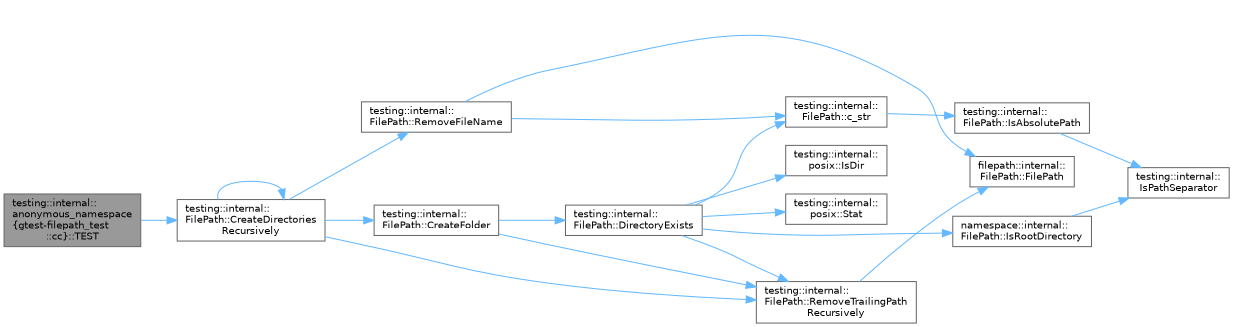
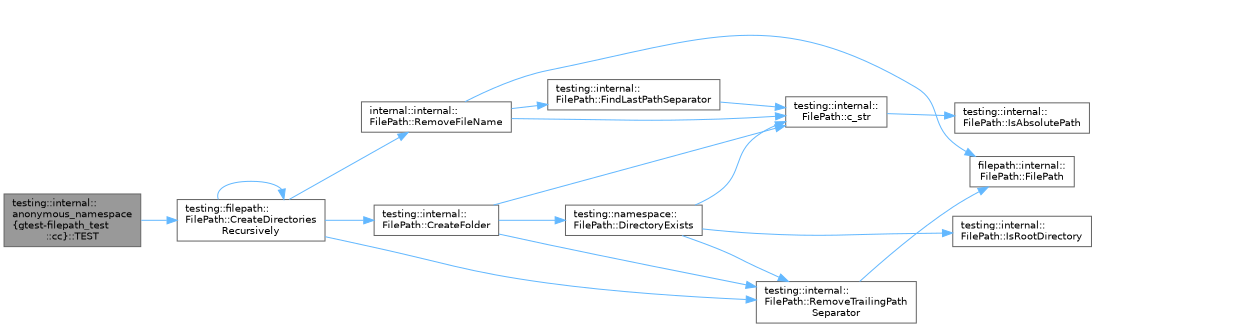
node "testing::internal:: FilePath::FindLastPathSeparator": added
node "testing::internal:: FilePath::RemoveFileName": label "testing::internal:: FilePath::RemoveFileName" -> "internal::internal:: FilePath::RemoveFileName"
node "testing::internal:: posix::IsDir": removed
edge "testing::internal:: FilePath::CreateFolder" -> "testing::internal:: FilePath::c_str": added
node "testing::internal:: IsPathSeparator": removed
node "testing::internal:: posix::Stat": removed
node "testing::internal:: FilePath::CreateDirectories Recursively": label "testing::internal:: FilePath::CreateDirectories Recursively" -> "testing::filepath:: FilePath::CreateDirectories Recursively"
node "testing::internal:: FilePath::DirectoryExists": label "testing::internal:: FilePath::DirectoryExists" -> "testing::namespace:: FilePath::DirectoryExists"
node "namespace::internal:: FilePath::IsRootDirectory": label "namespace::internal:: FilePath::IsRootDirectory" -> "testing::internal:: FilePath::IsRootDirectory"
node "testing::internal:: FilePath::RemoveTrailingPath Recursively": label "testing::internal:: FilePath::RemoveTrailingPath Recursively" -> "testing::internal:: FilePath::RemoveTrailingPath Separator"
